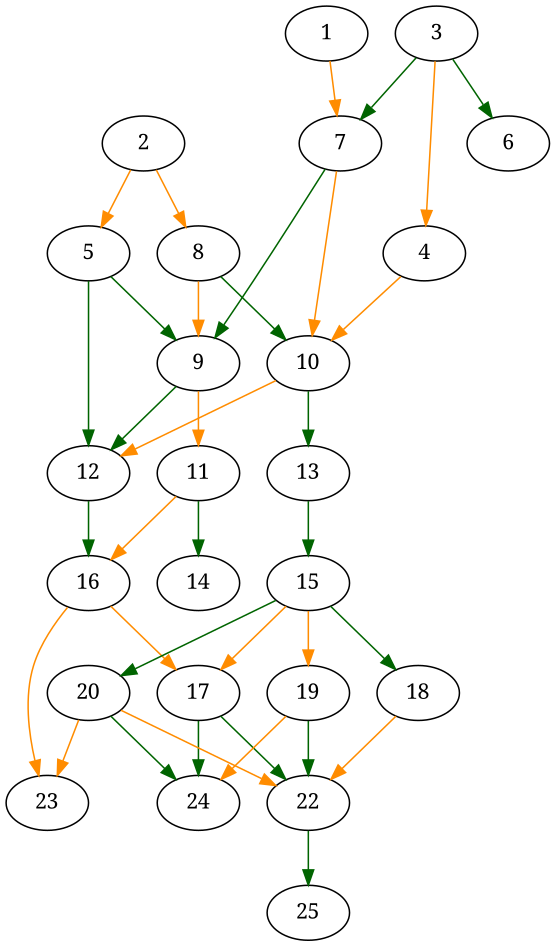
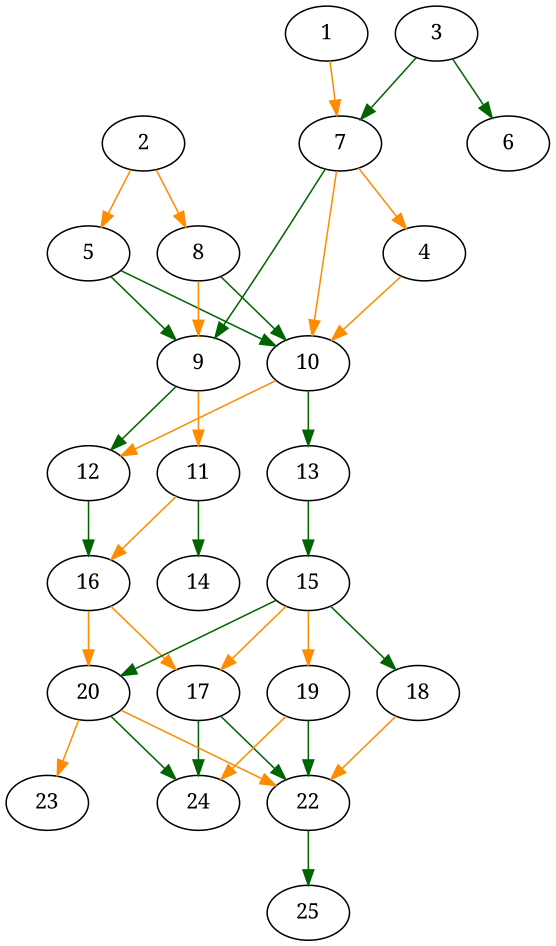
edge "3" -> "4": now "7" -> "4"
edge "5" -> "12": now "5" -> "10"
edge "16" -> "23": now "16" -> "20"
